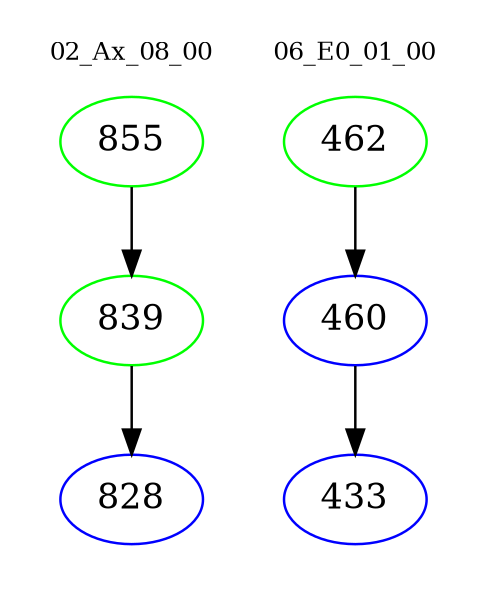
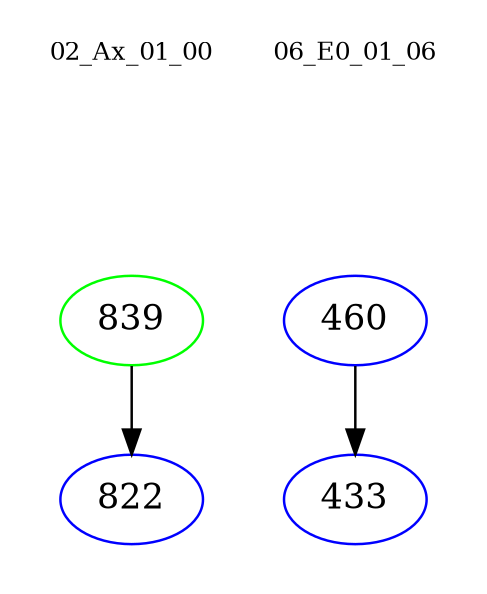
cluster "02_Ax_08_00": label "02_Ax_08_00" -> "02_Ax_01_00"
cluster "06_E0_01_00": label "06_E0_01_00" -> "06_E0_01_06"
node "855": removed
node "462": removed
node "828": label "828" -> "822"
